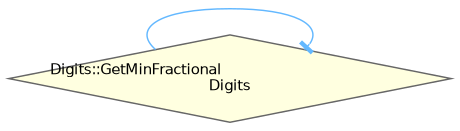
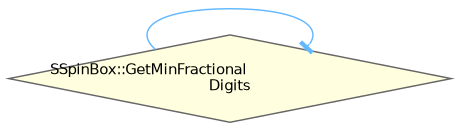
node "Digits::GetMinFractional Digits": label "Digits::GetMinFractional Digits" -> "SSpinBox::GetMinFractional Digits"
